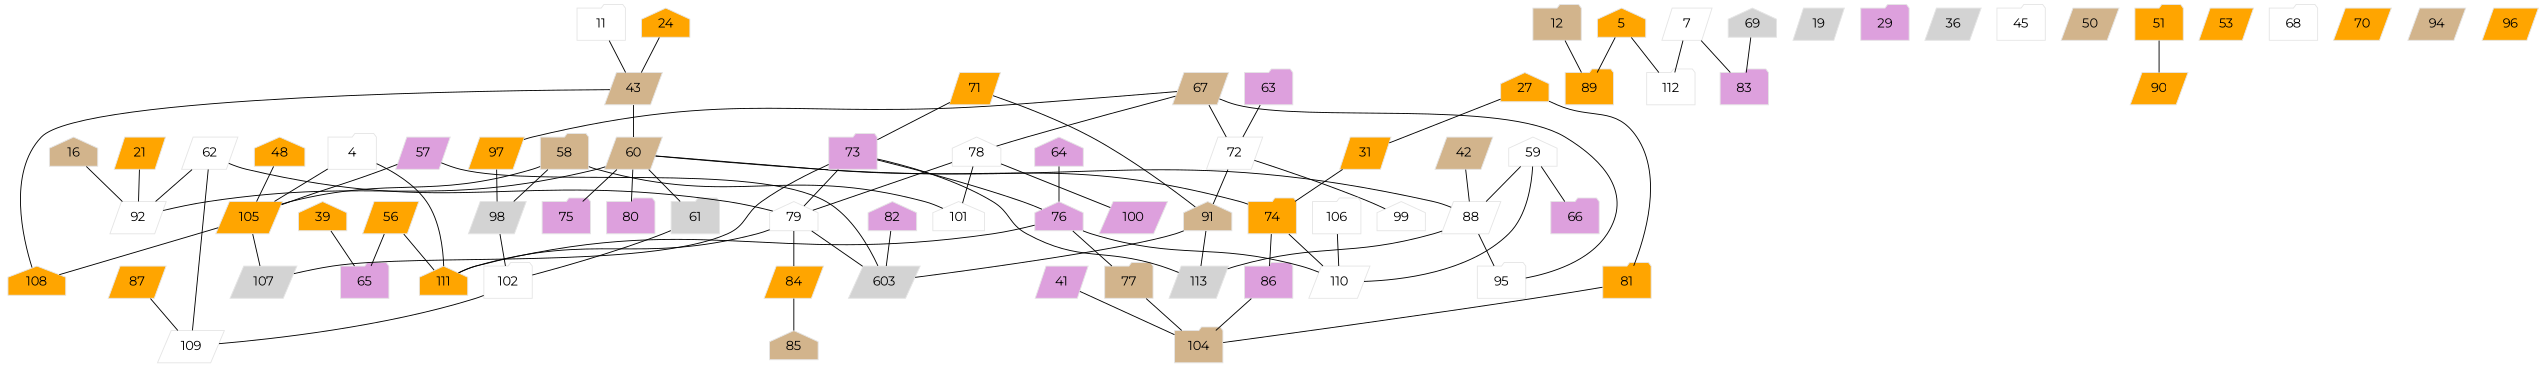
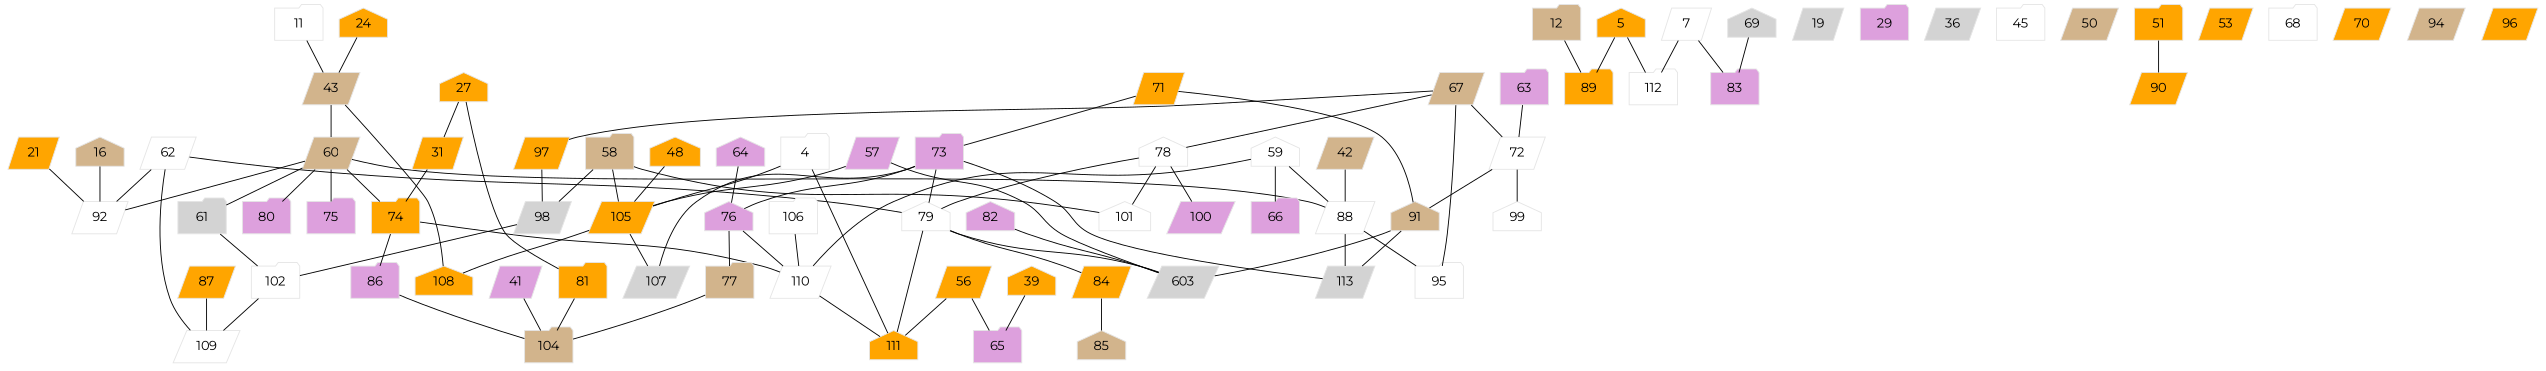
edge "76" -- "111": now "110" -- "111"
